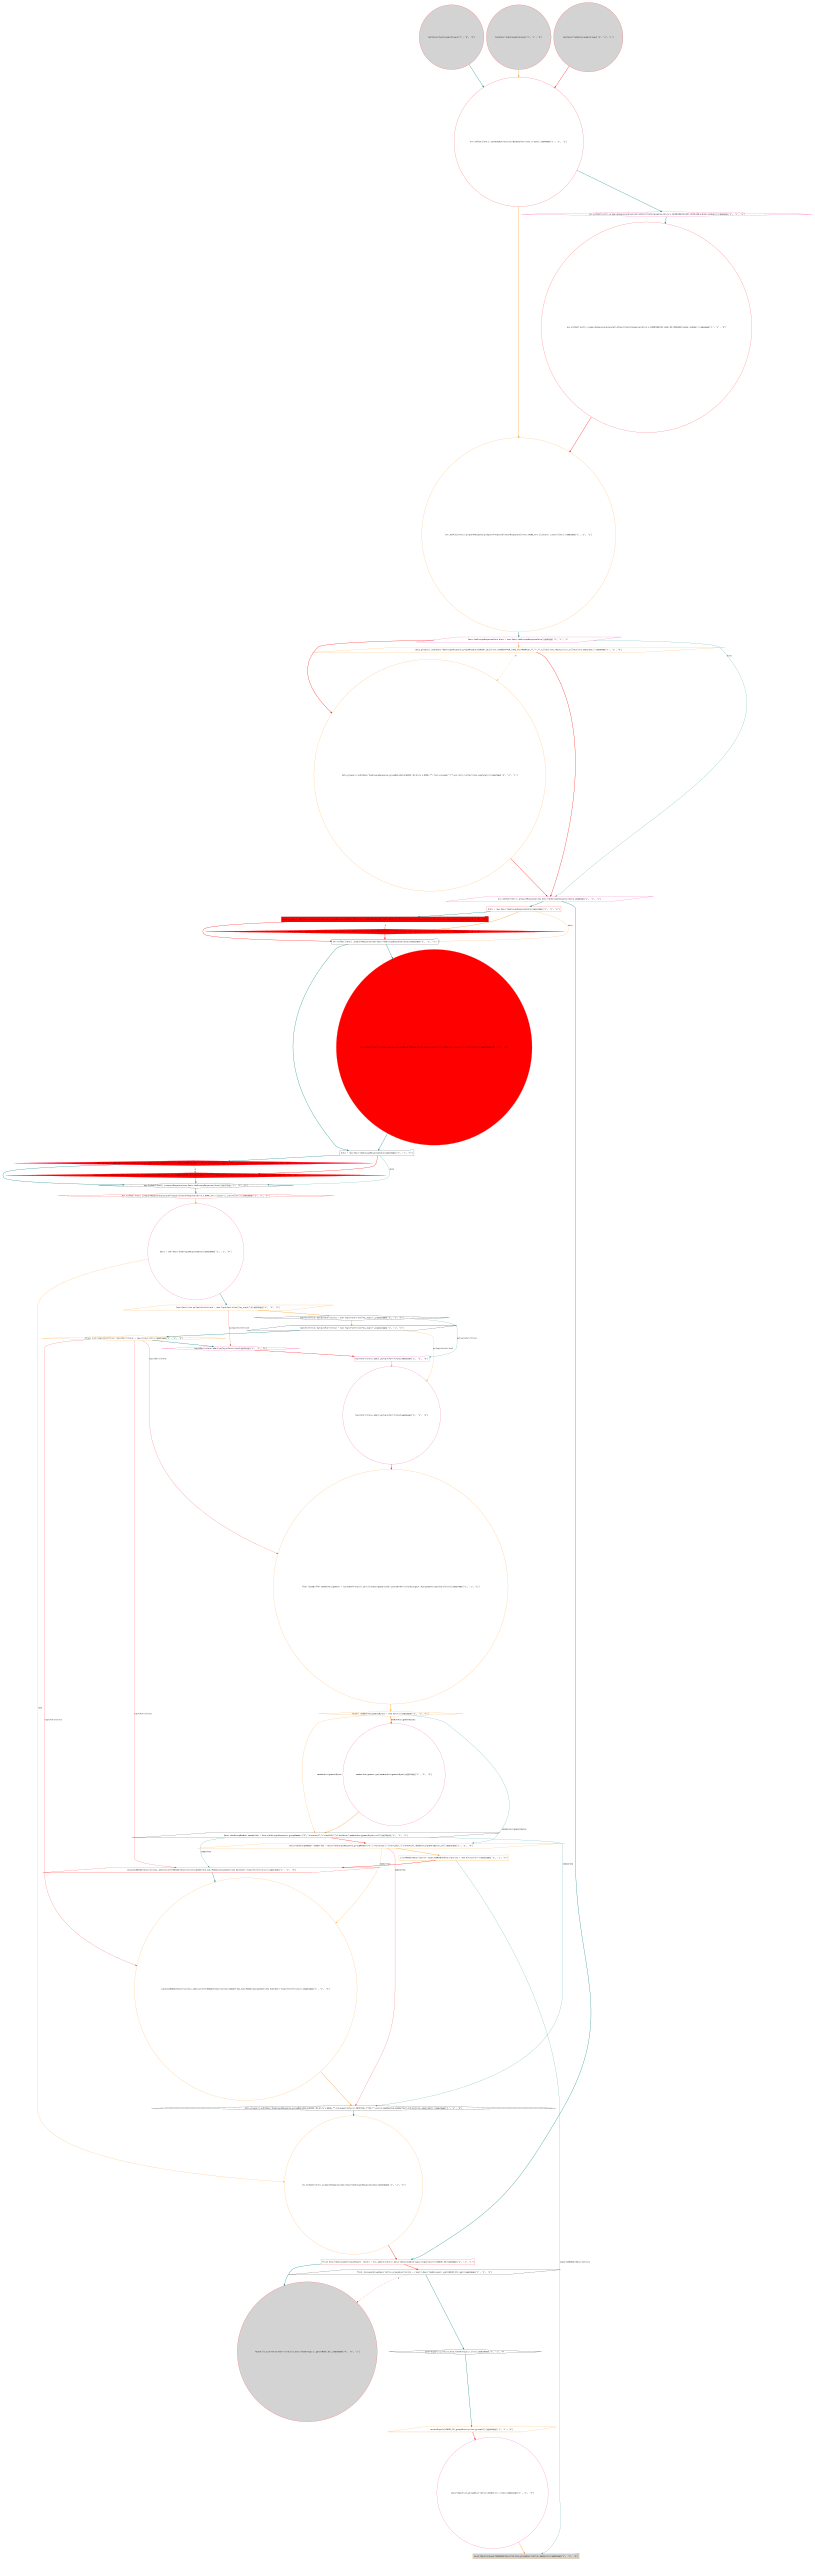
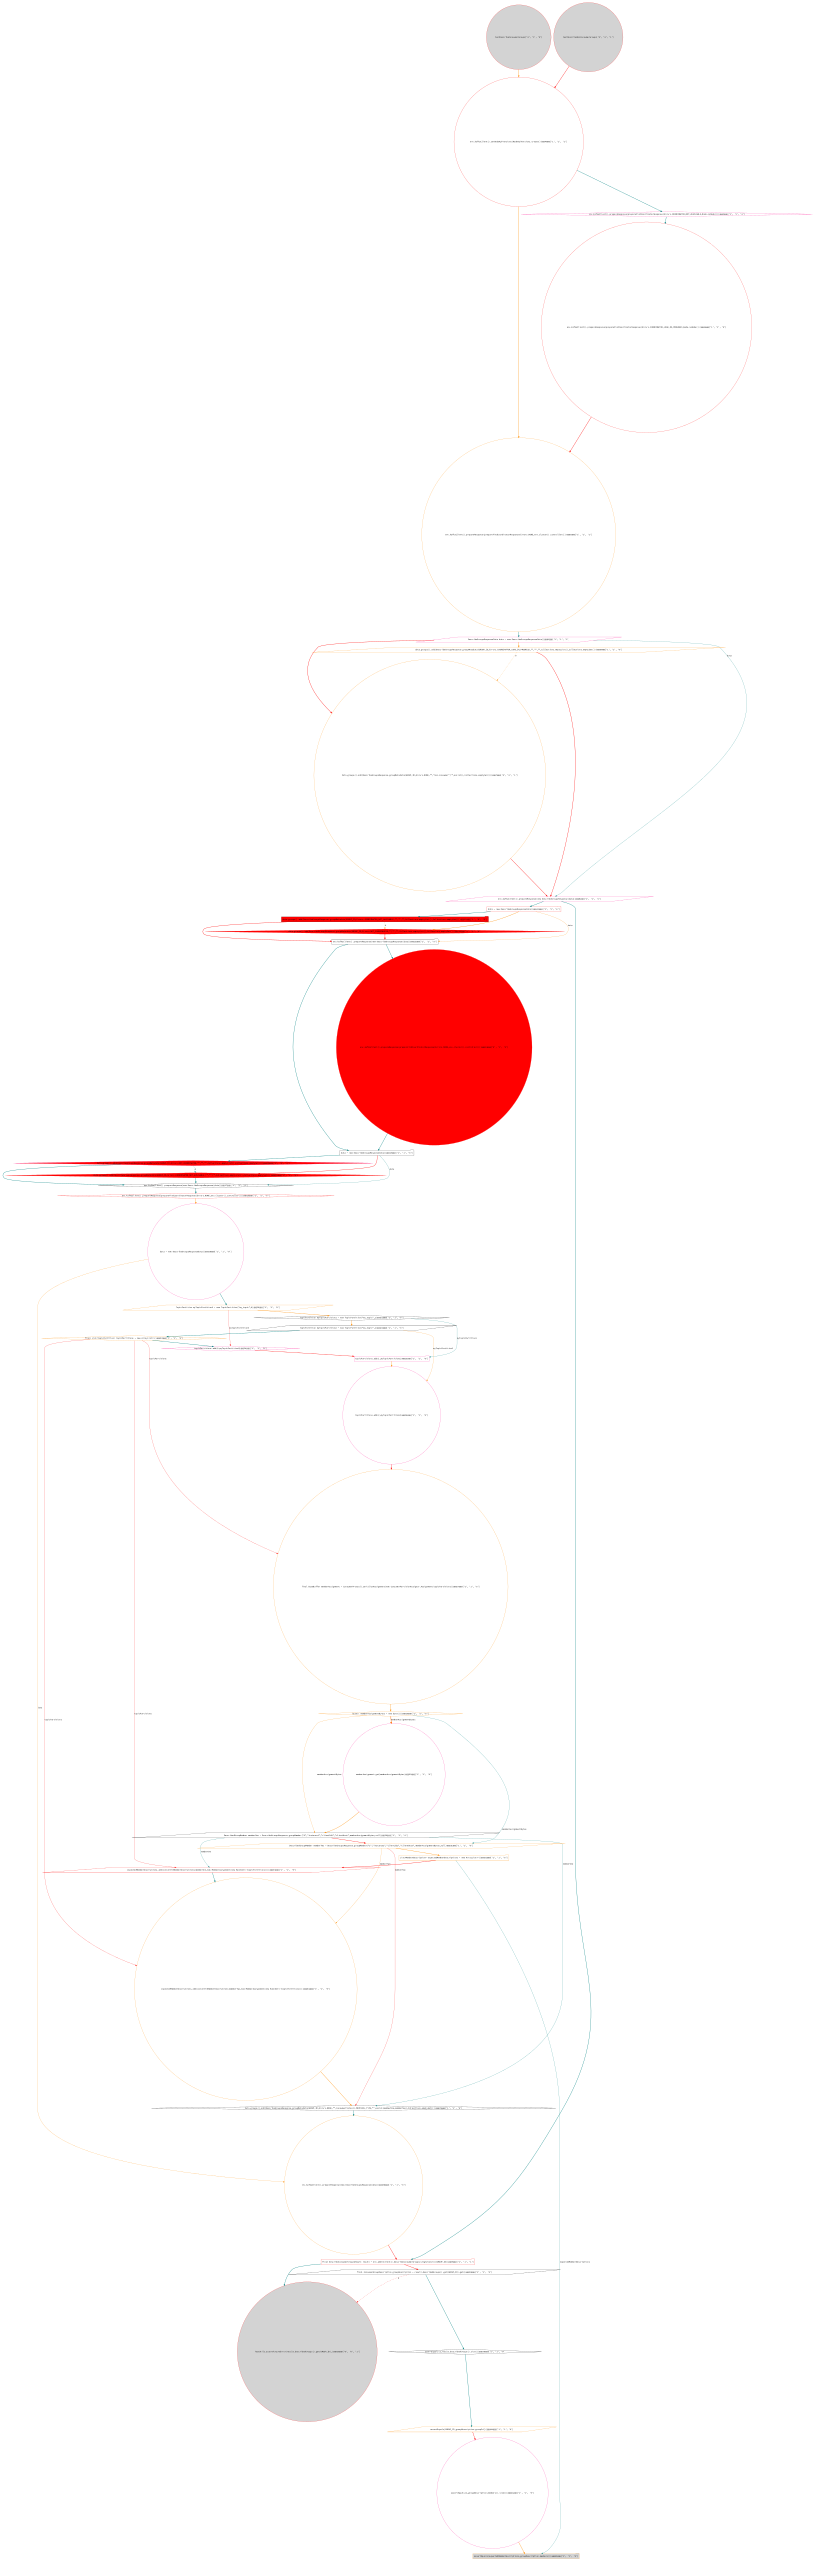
node "testDescribeConsumerGroups['1', '0', '0']": removed
